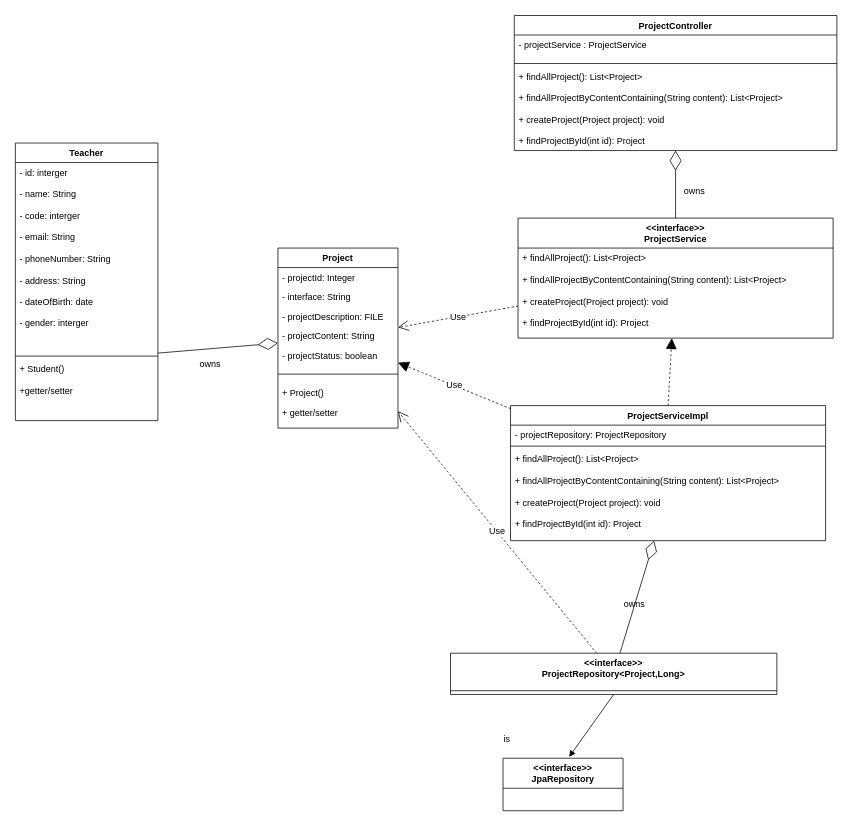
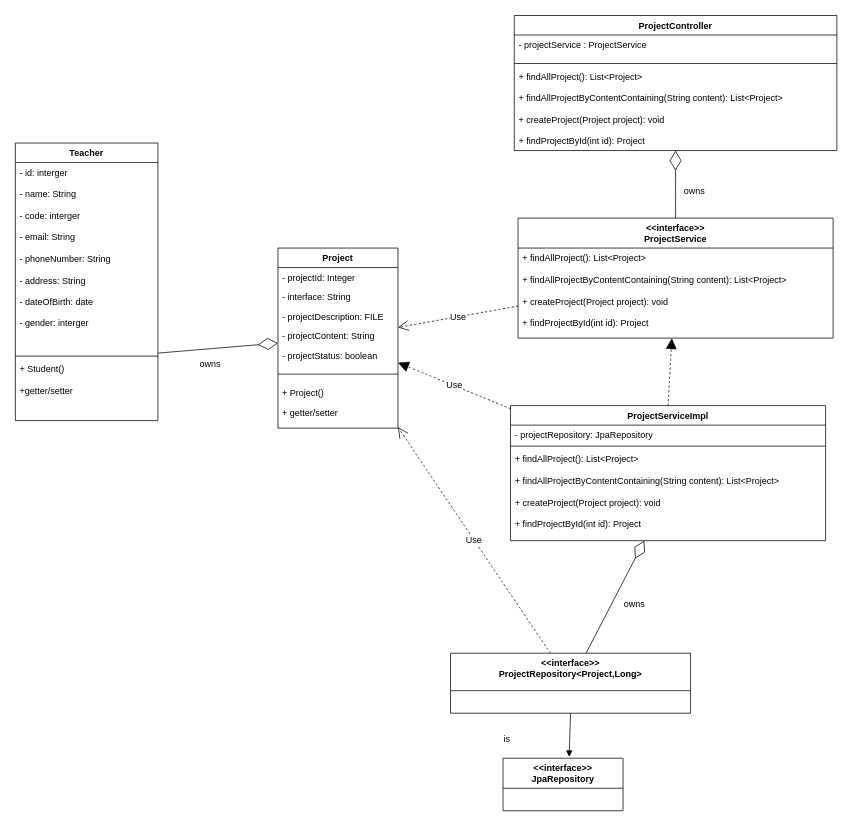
node "- projectRepository: ProjectRepository": label "- projectRepository: ProjectRepository" -> "- projectRepository: JpaRepository"
node "<<interface>>ProjectRepository<Project,Long>": size 326x41 -> 240x60
